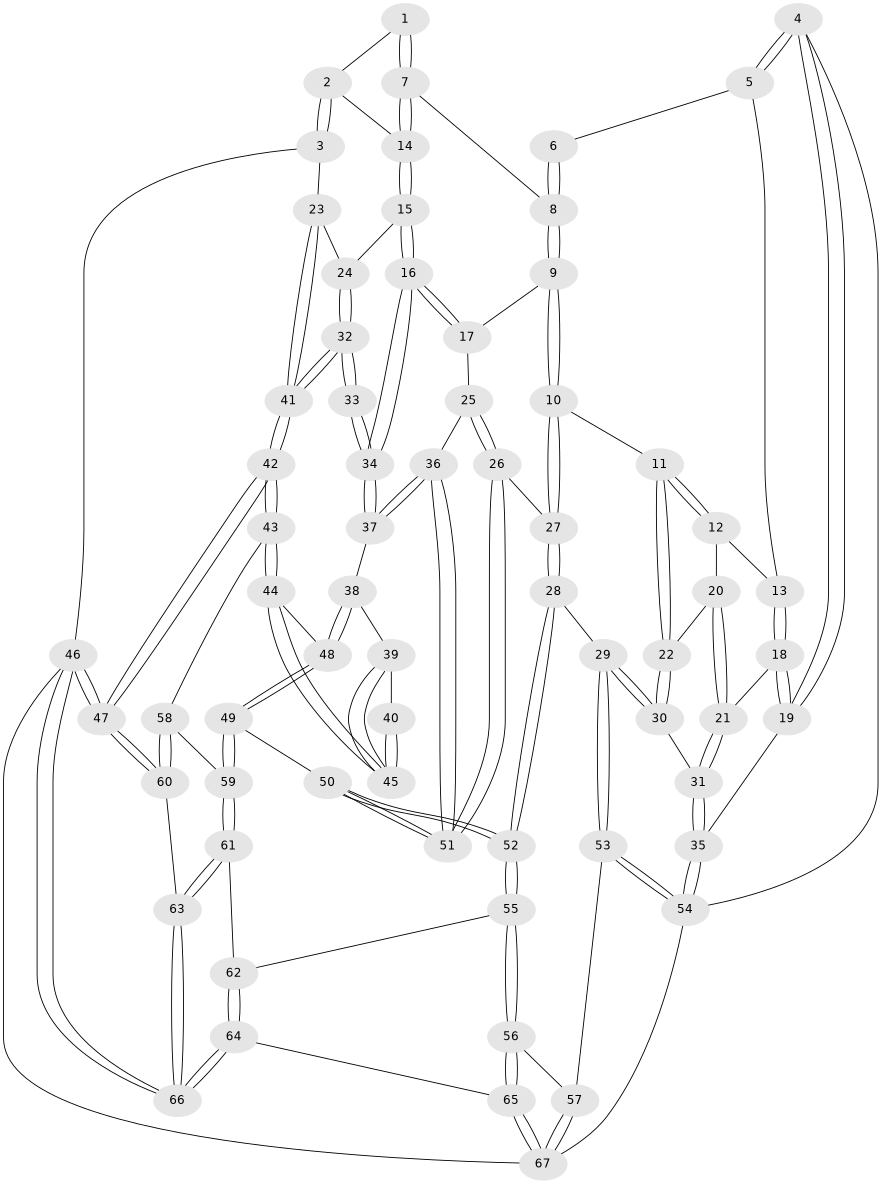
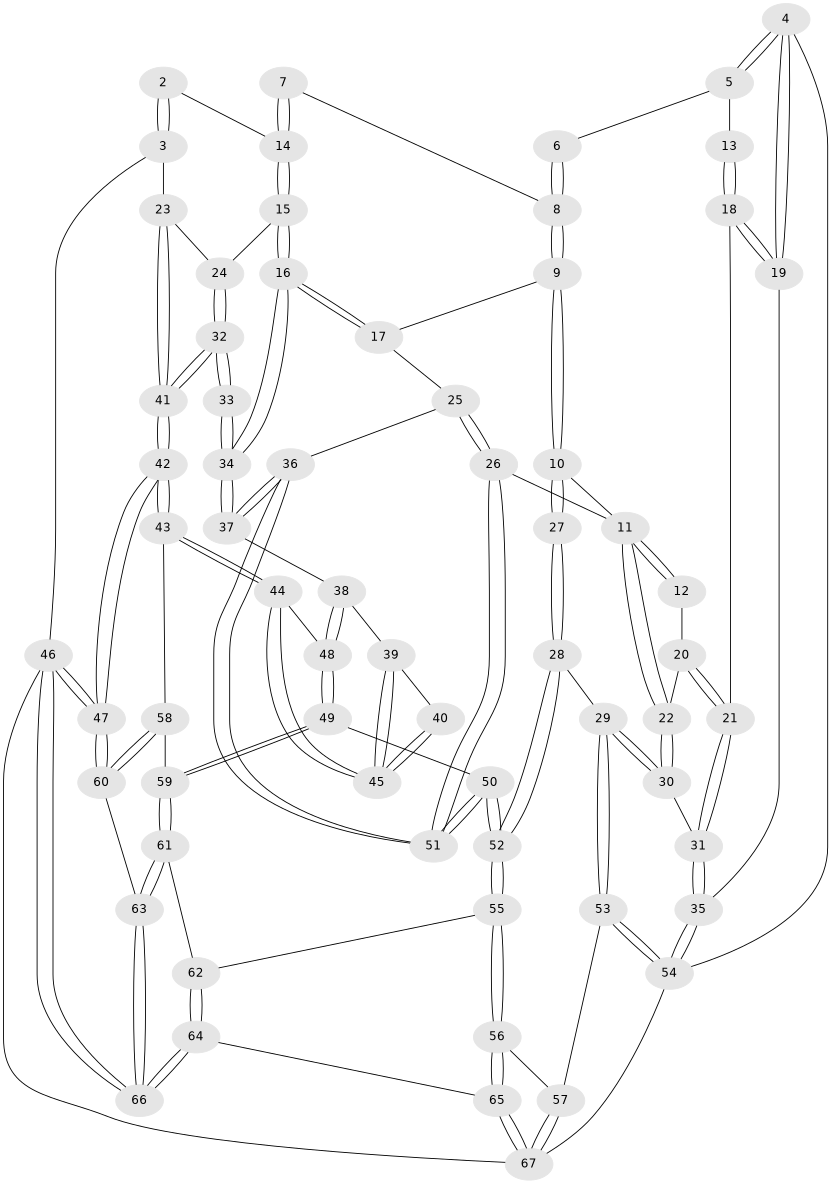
node "1": removed
edge "26" -- "27": now "26" -- "11"
edge "12" -- "13": removed
